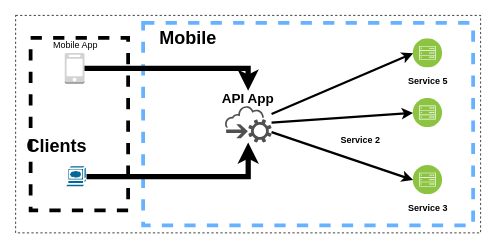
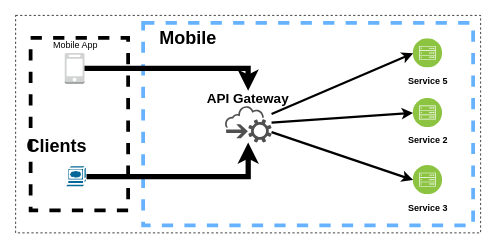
node "API App": label "API App" -> "API Gateway"
node "Service 2": moved (360, 141) -> (428, 141)
